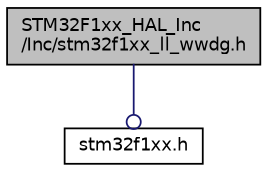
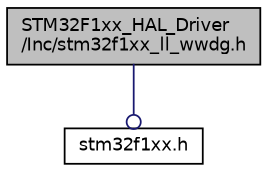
node "STM32F1xx_HAL_Inc /Inc/stm32f1xx_ll_wwdg.h": label "STM32F1xx_HAL_Inc /Inc/stm32f1xx_ll_wwdg.h" -> "STM32F1xx_HAL_Driver /Inc/stm32f1xx_ll_wwdg.h"
